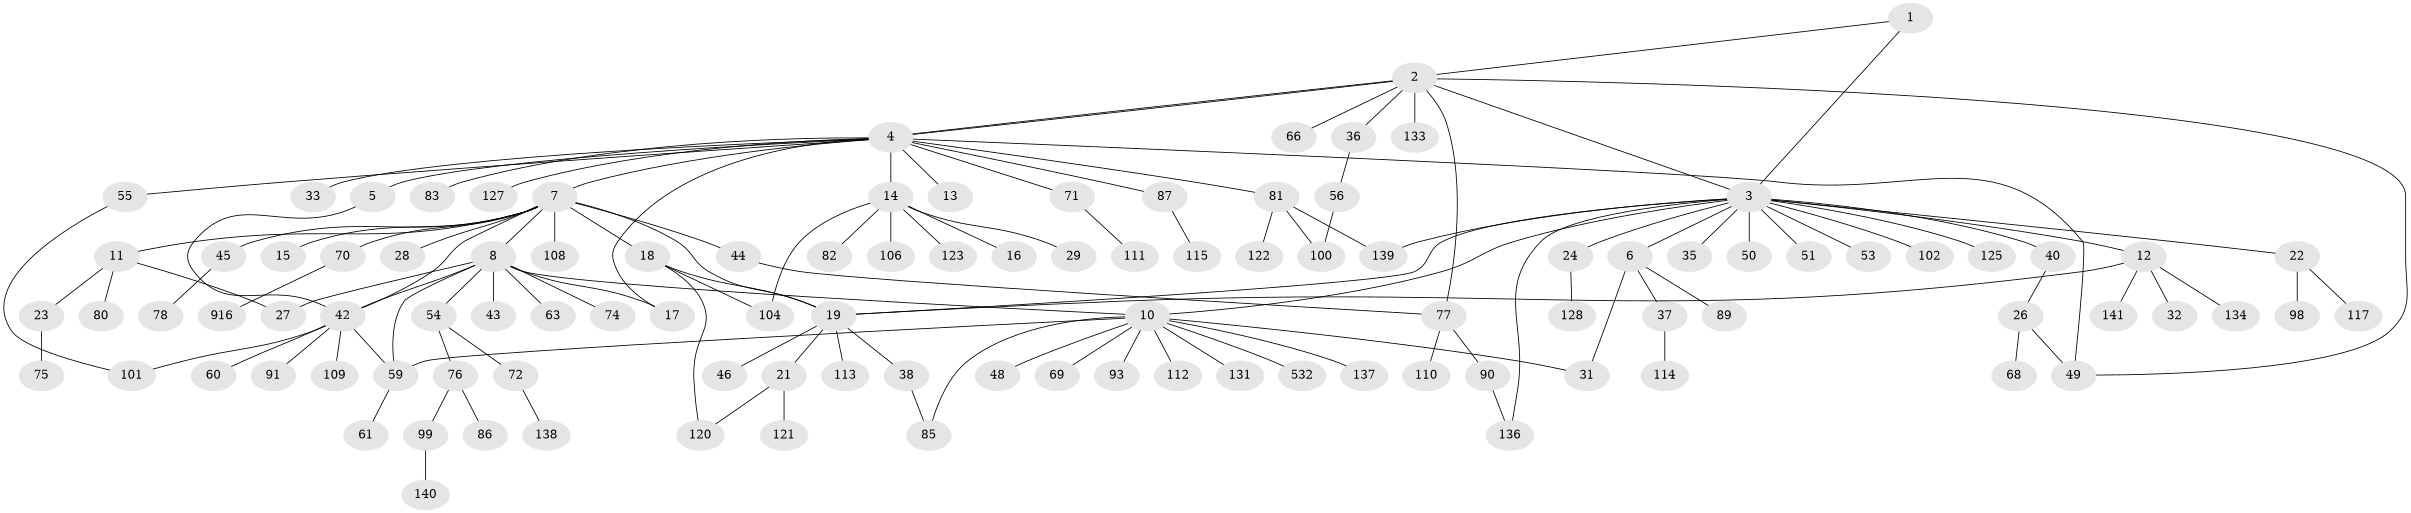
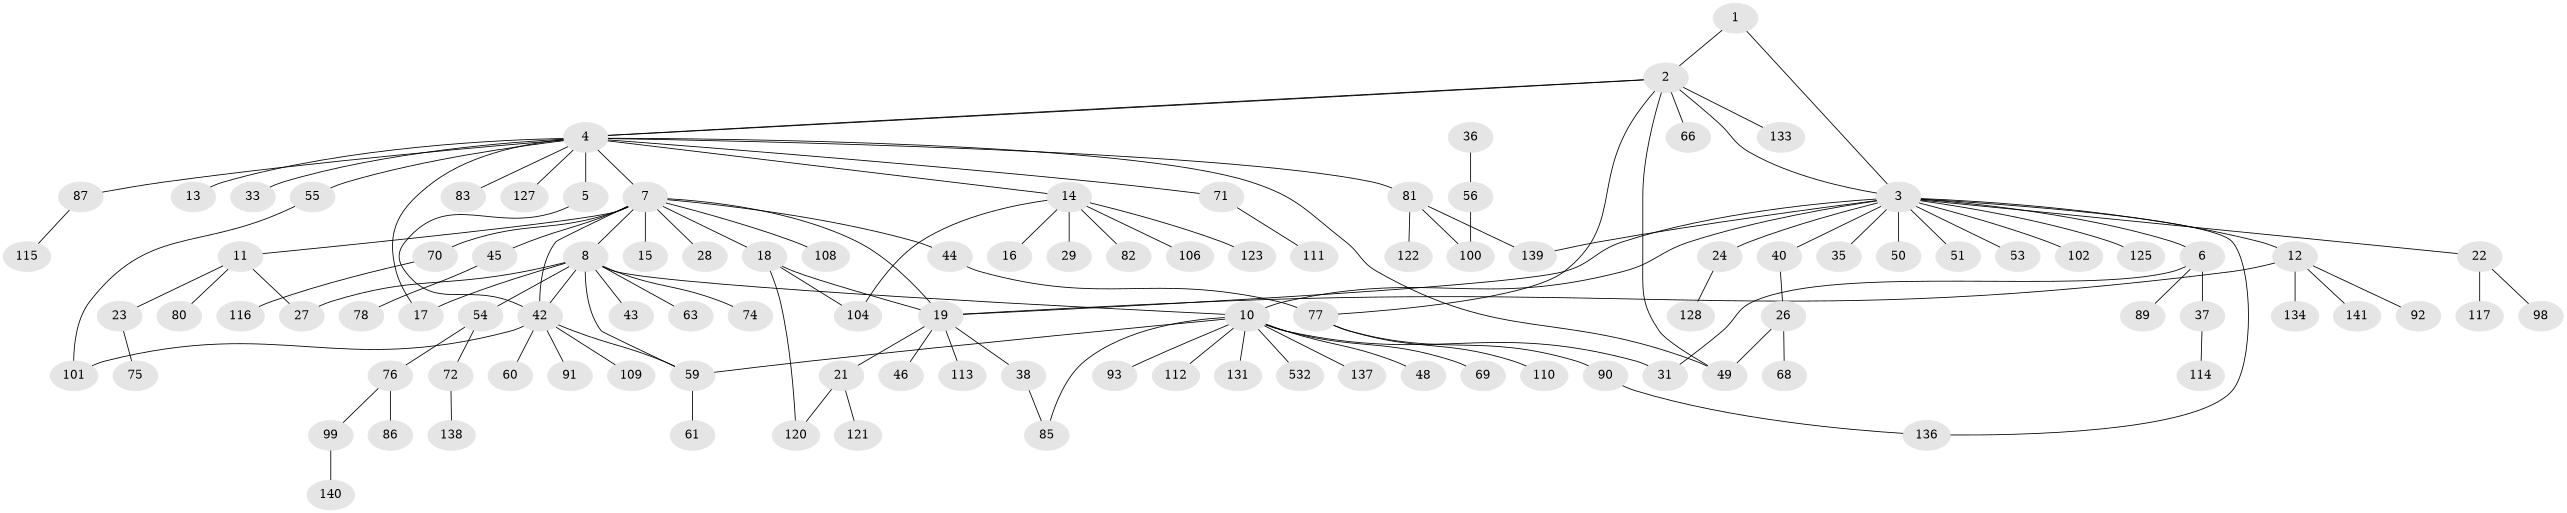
edge "2" -- "36": removed
node "916": label "916" -> "116"
node "32": label "32" -> "92"
